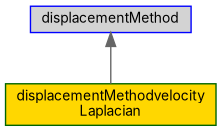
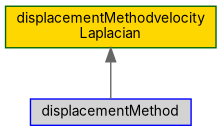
edge "displacementMethodvelocity Laplacian" -> "displacementMethod": reversed
